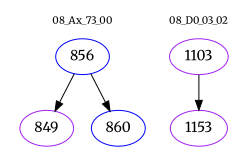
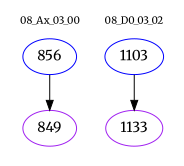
cluster "08_Ax_73_00": label "08_Ax_73_00" -> "08_Ax_03_00"
node "1103": color purple -> blue
node "860": removed
node "1153": label "1153" -> "1133"
